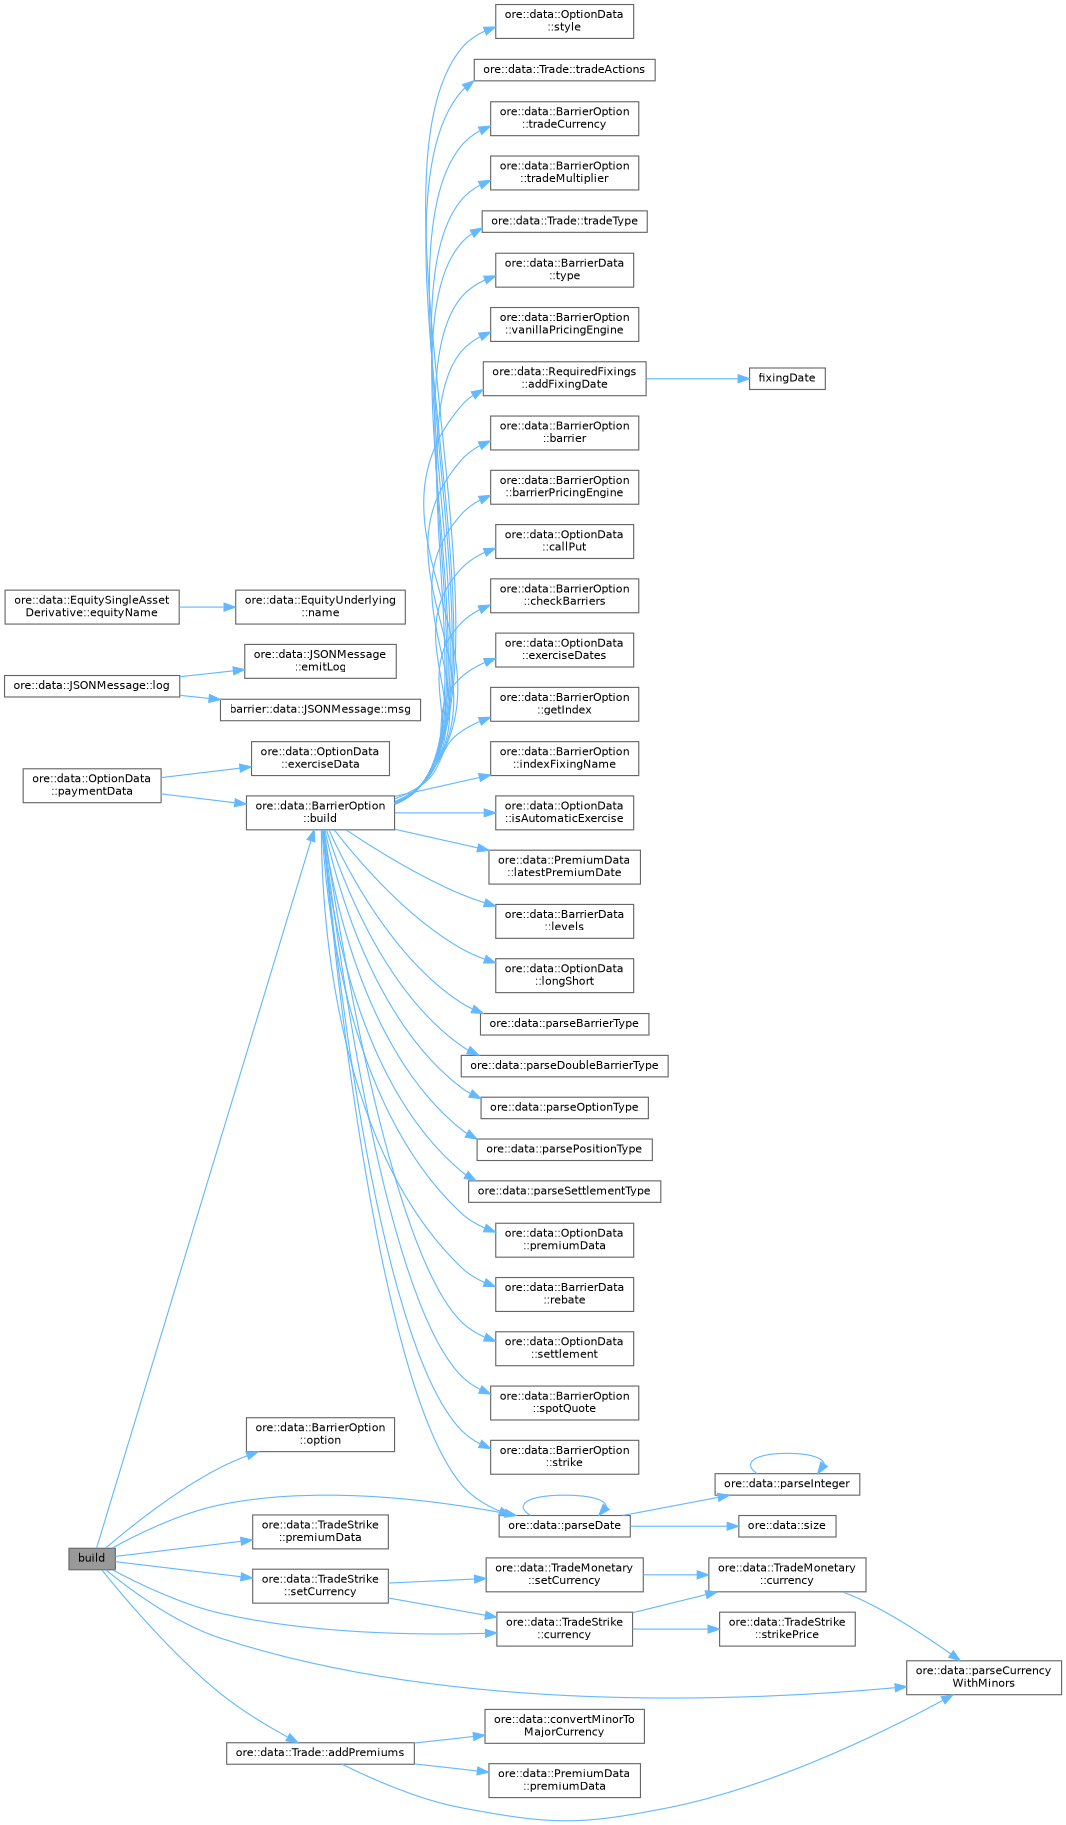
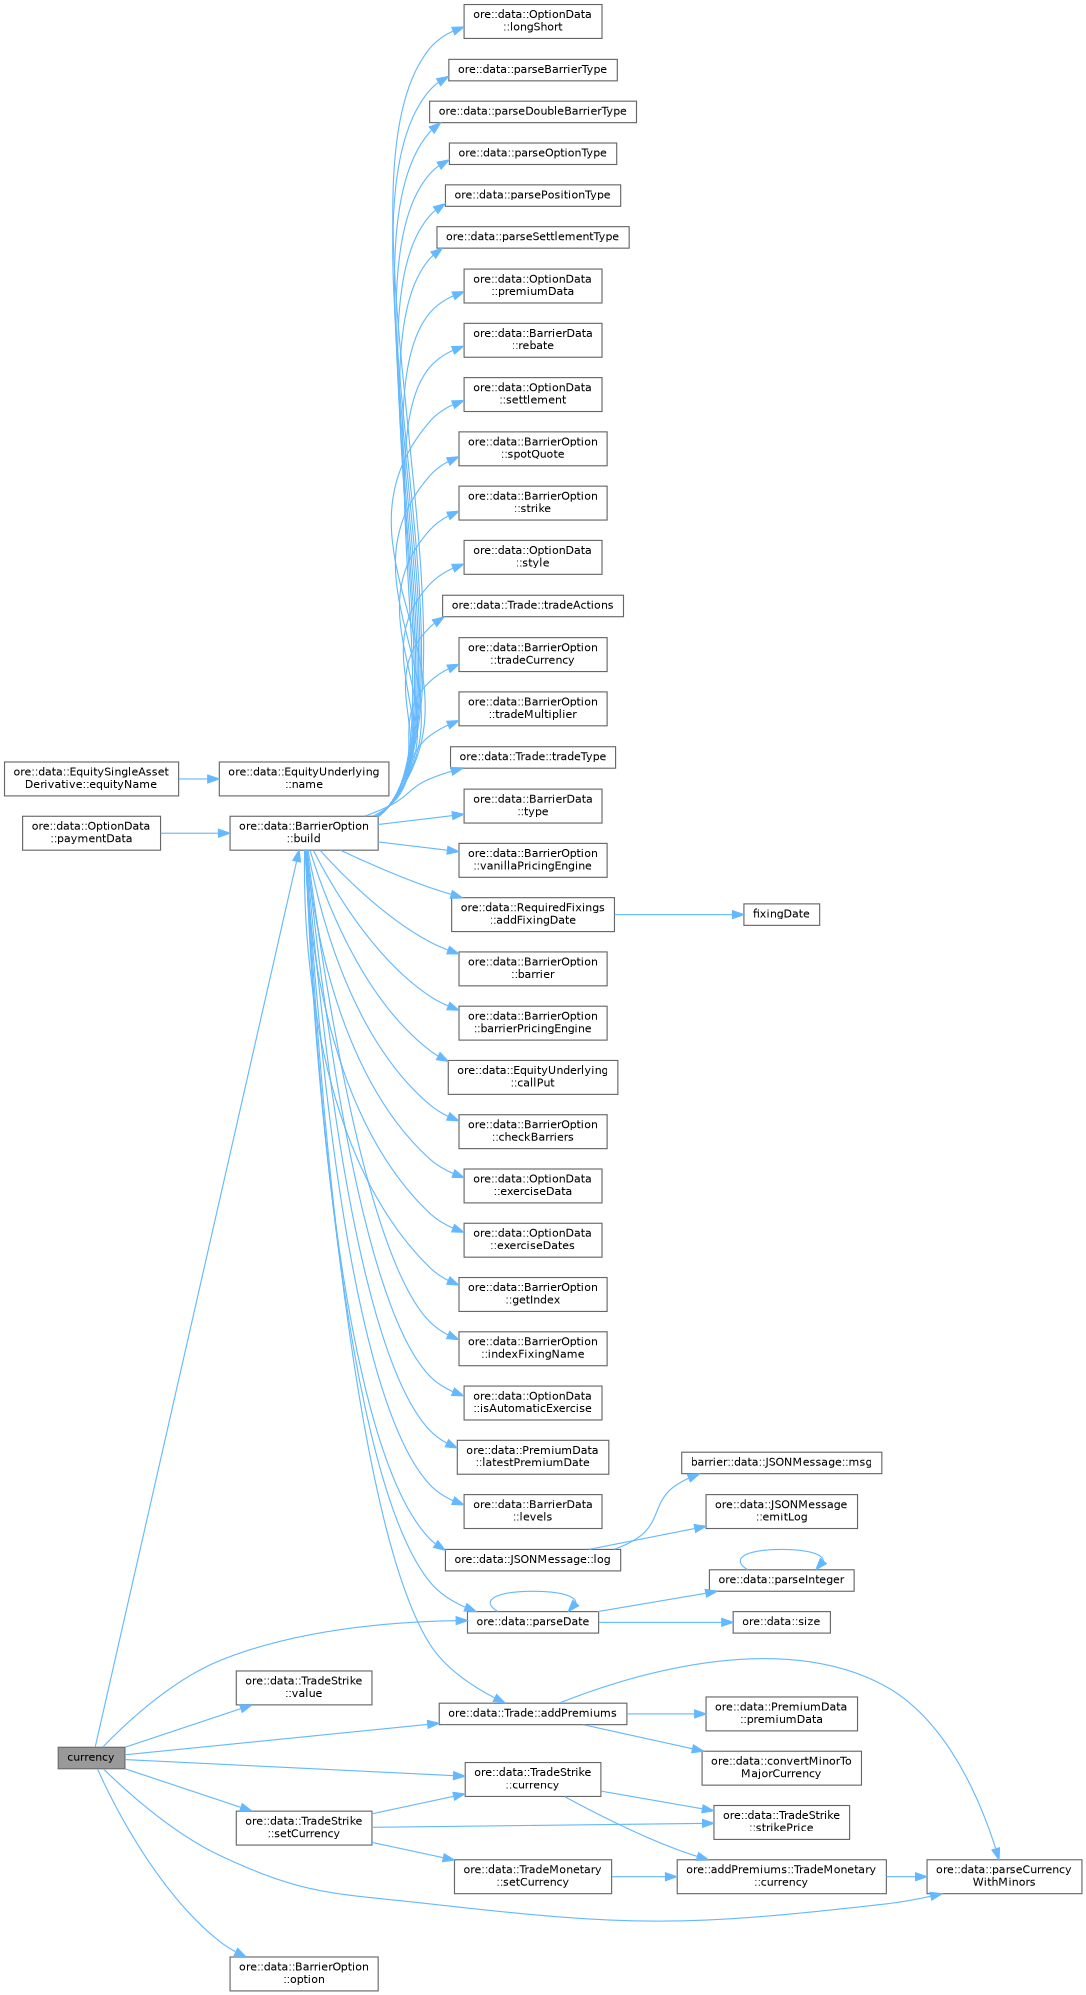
node "ore::data::OptionData ::callPut": label "ore::data::OptionData ::callPut" -> "ore::data::EquityUnderlying ::callPut"
edge "ore::data::OptionData ::paymentData" -> "ore::data::OptionData ::exerciseData": now "ore::data::BarrierOption ::build" -> "ore::data::OptionData ::exerciseData"
edge "ore::data::BarrierOption ::build" -> "ore::data::JSONMessage::log": added
edge "ore::data::BarrierOption ::build" -> "ore::data::Trade::addPremiums": added
node "ore::data::TradeStrike ::premiumData": label "ore::data::TradeStrike ::premiumData" -> "ore::data::TradeStrike ::value"
node "build": label "build" -> "currency"
node "ore::data::TradeMonetary ::currency": label "ore::data::TradeMonetary ::currency" -> "ore::addPremiums::TradeMonetary ::currency"
edge "ore::data::TradeStrike ::setCurrency" -> "ore::data::TradeStrike ::strikePrice": added
